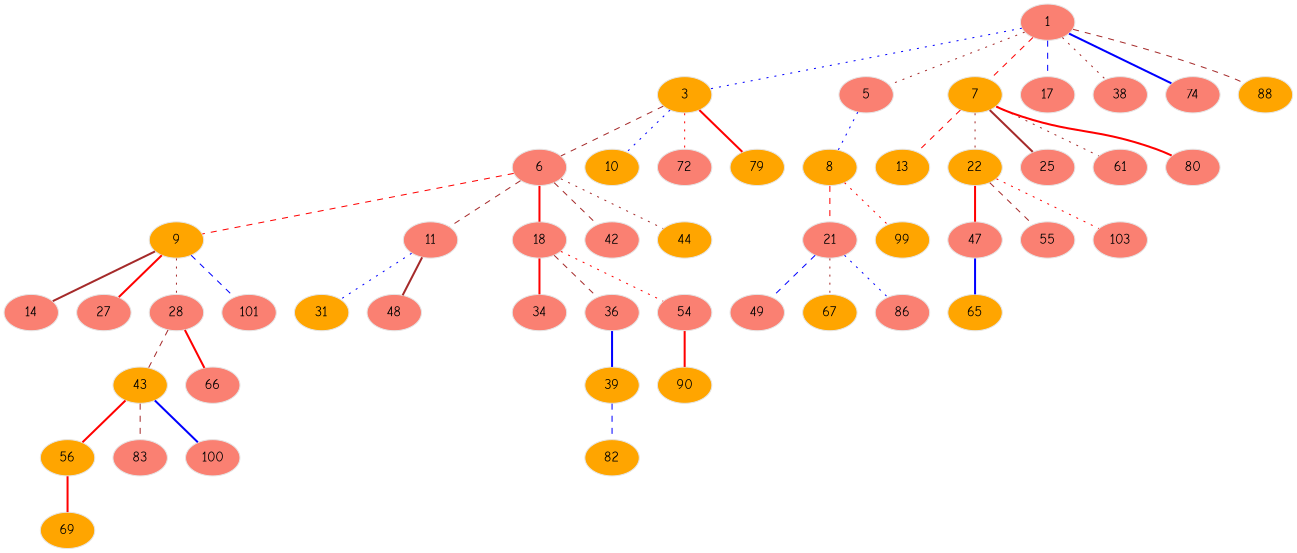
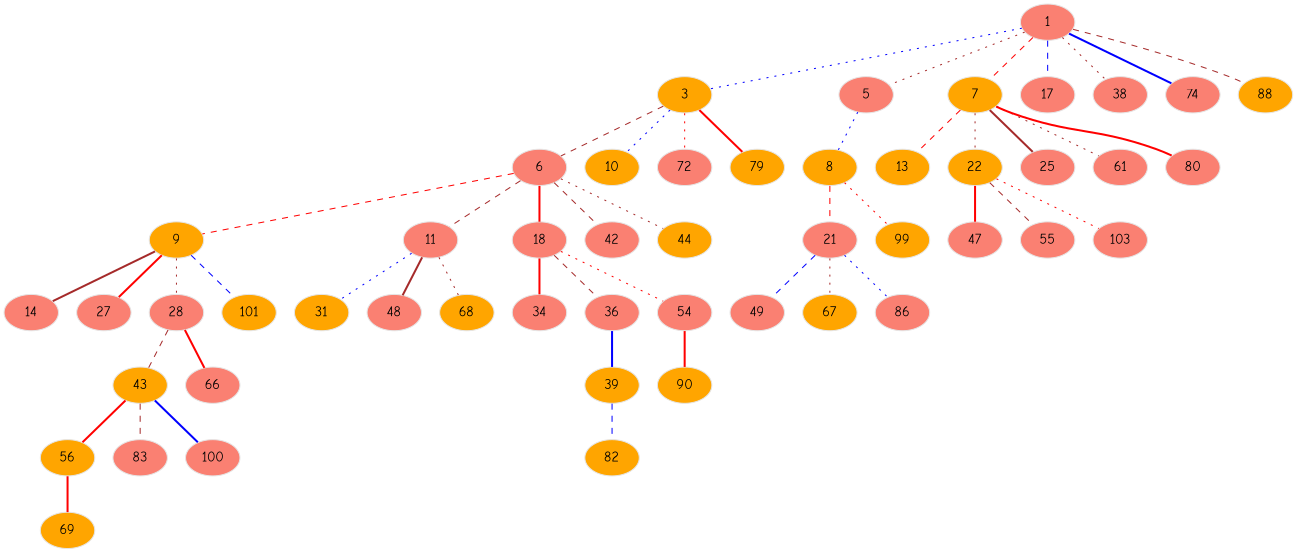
node "101": fillcolor salmon -> orange
node "68": added
node "65": removed
